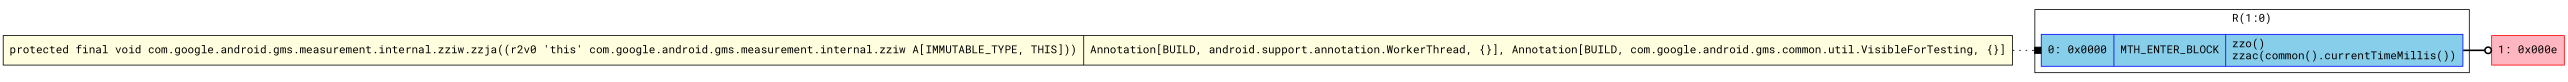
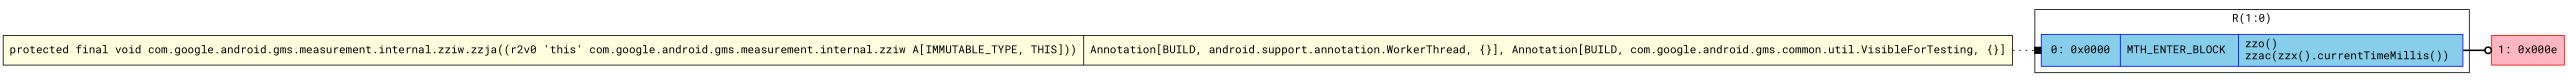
node "0: 0x0000": text "zzac(common().currentTimeMillis())" -> "zzac(zzx().currentTimeMillis())"
